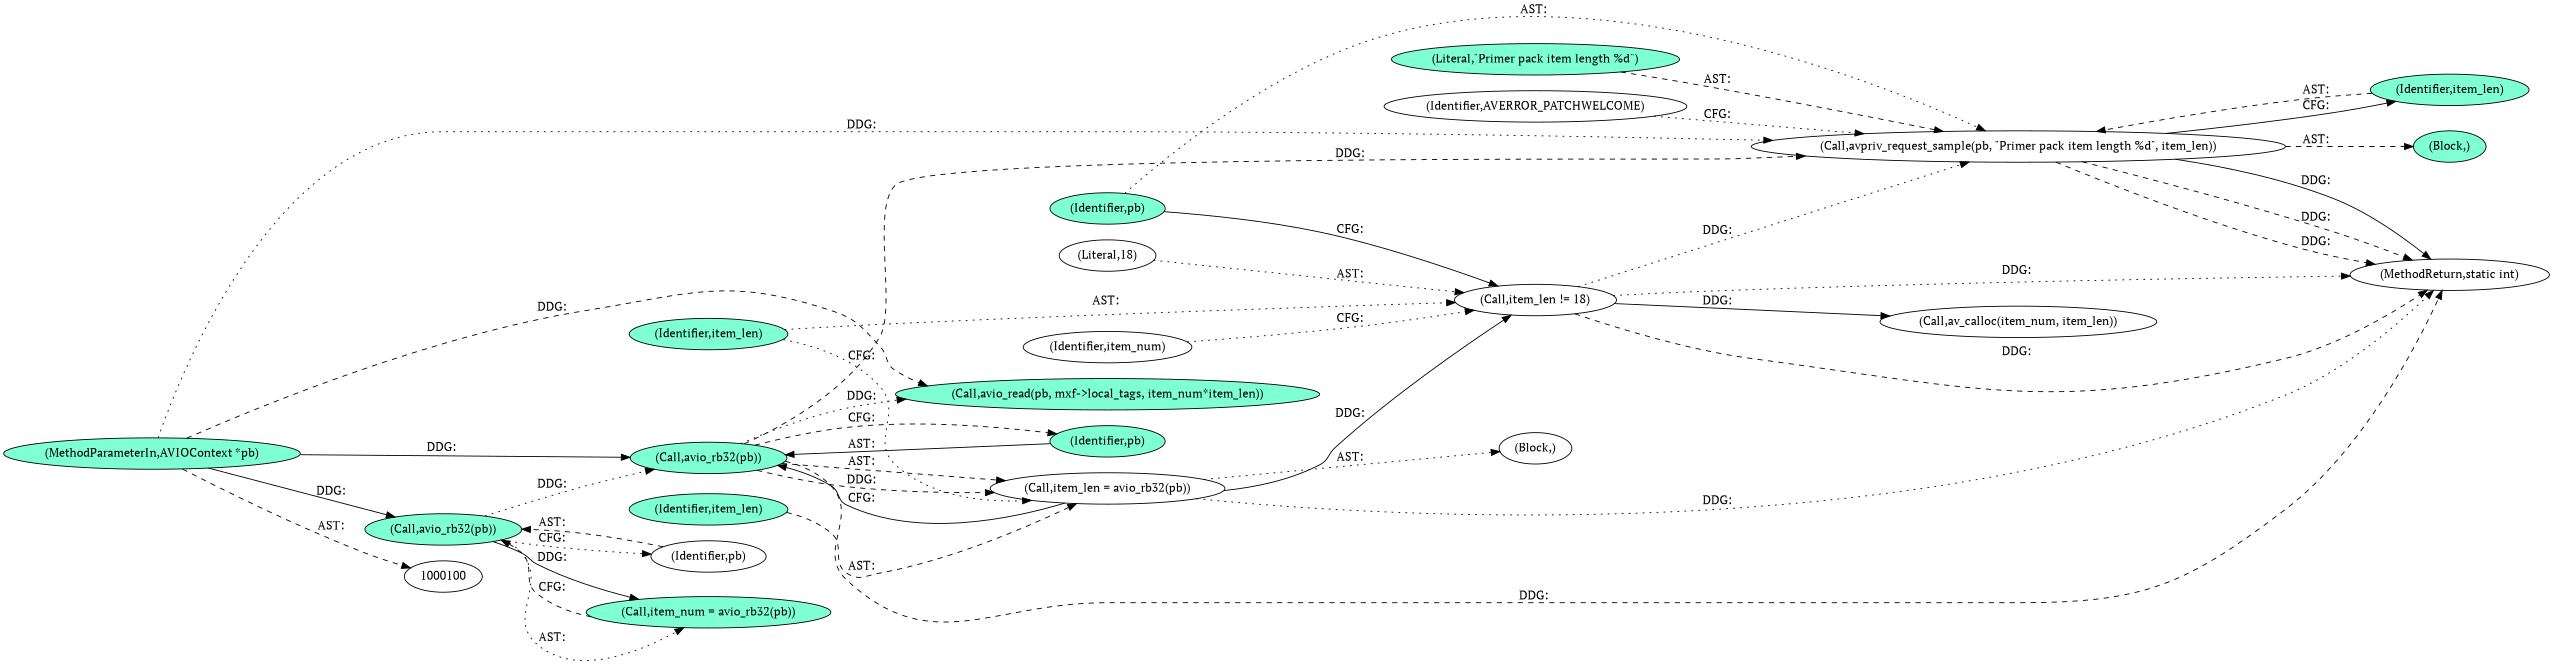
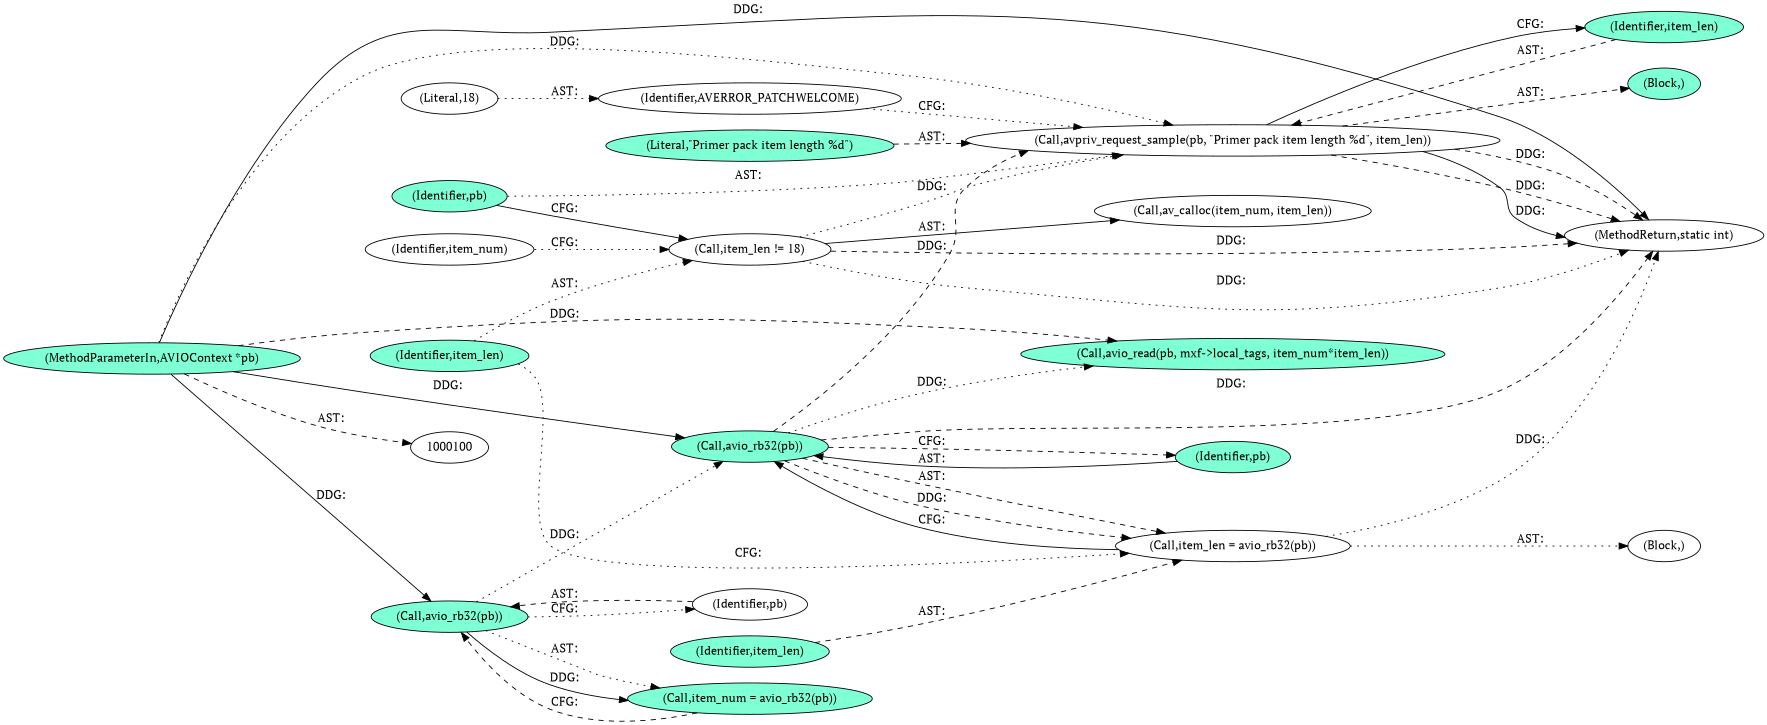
edge "(MethodParameterIn,AVIOContext *pb)" -> "(MethodReturn,static int)": added, label "DDG:"
edge "(Literal,18)" -> "(Call,item_len != 18)": now "(Literal,18)" -> "(Identifier,AVERROR_PATCHWELCOME)"
edge "(Call,item_len != 18)" -> "(Call,av_calloc(item_num, item_len))": label "DDG: " -> "AST: "
edge "(Call,item_len = avio_rb32(pb))" -> "(Call,item_len != 18)": removed, label "DDG:"
